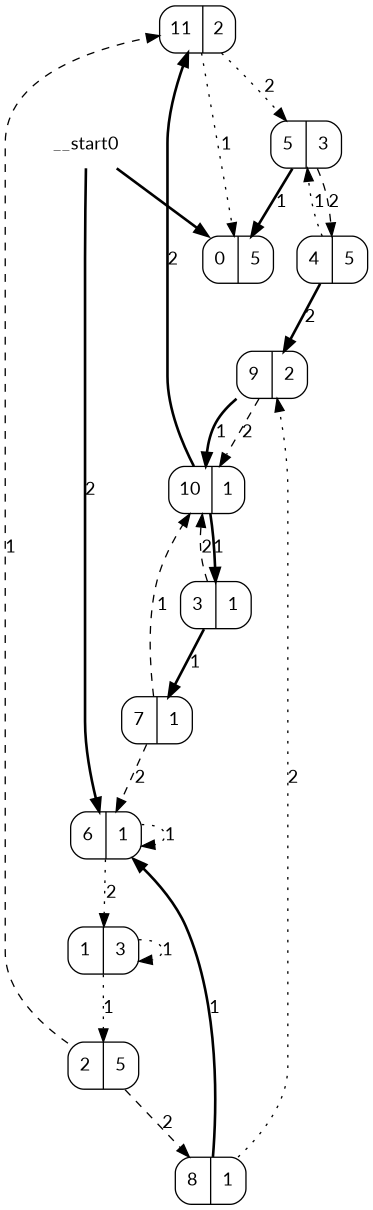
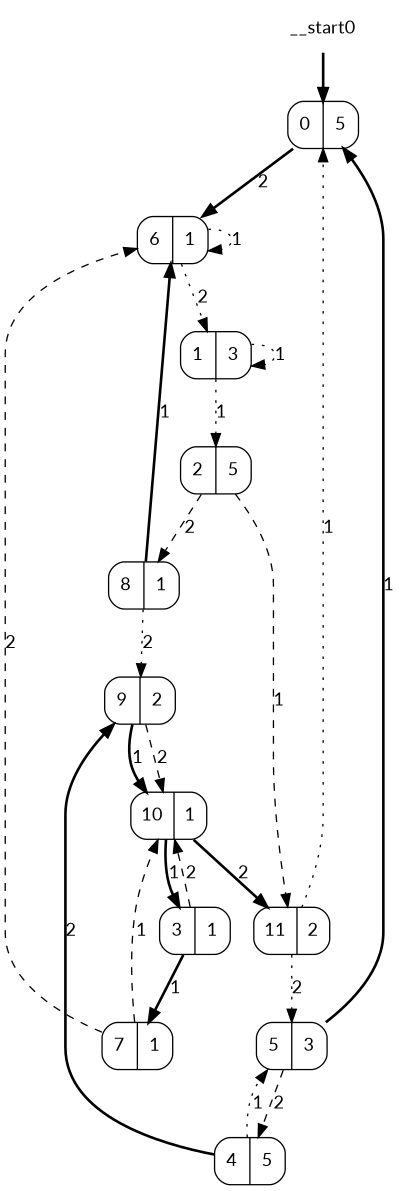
edge "__start0" -> "6": now "0" -> "6"
